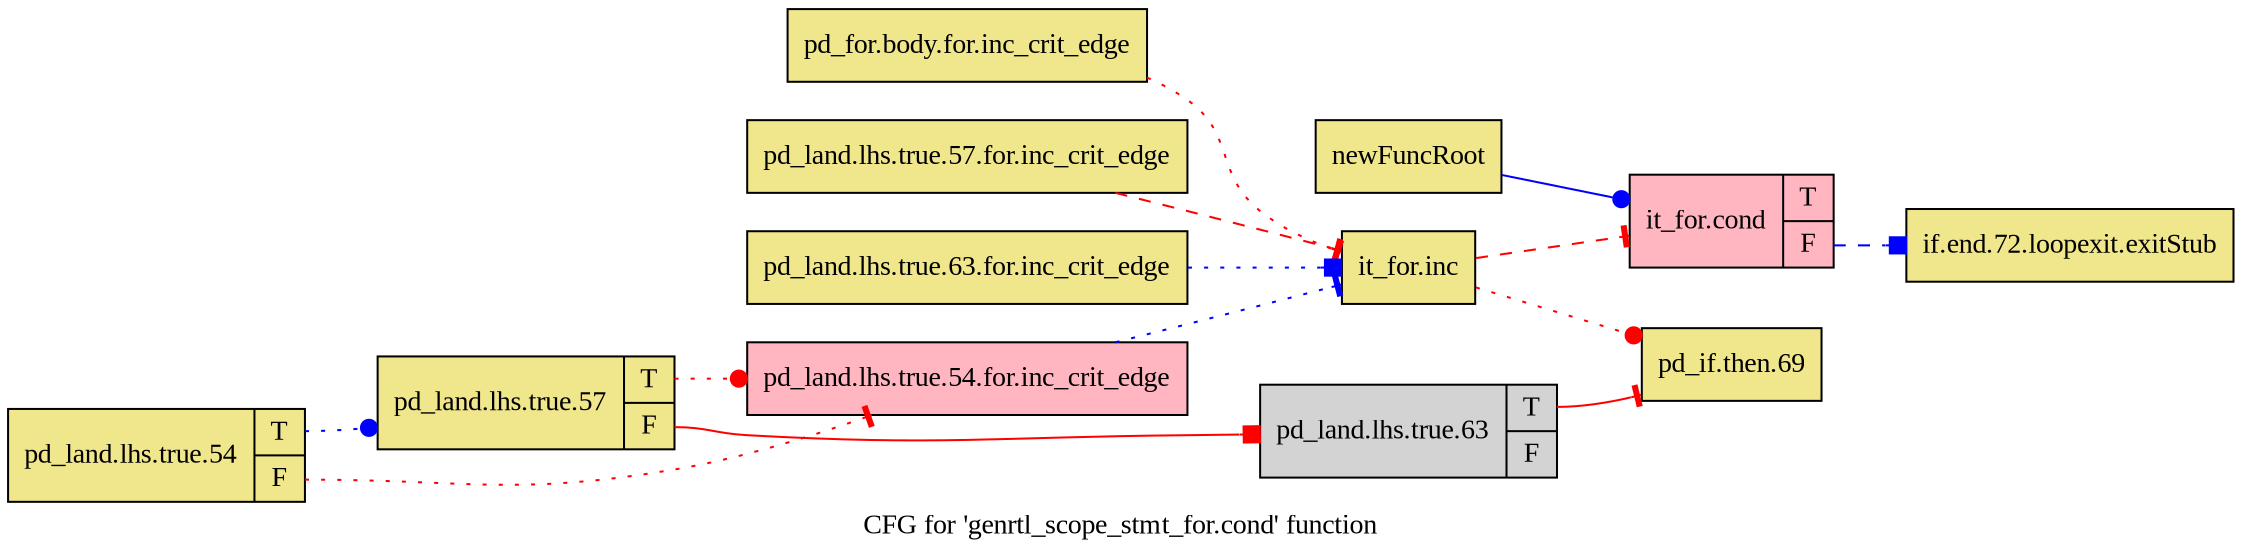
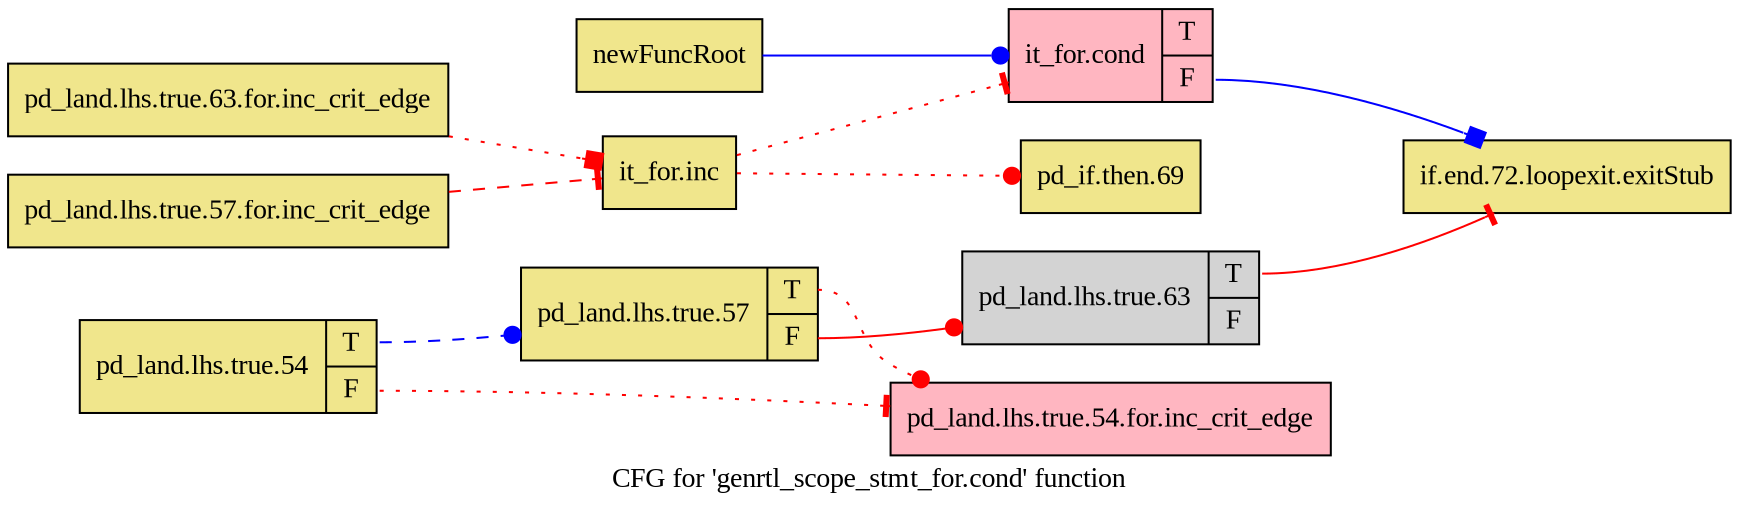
node "pd_for.body.for.inc_crit_edge": removed
edge "it_for.cond" -> "if.end.72.loopexit.exitStub": style dashed -> solid
edge "it_for.inc" -> "it_for.cond": style dashed -> dotted
edge "pd_land.lhs.true.63.for.inc_crit_edge" -> "it_for.inc": color blue -> red
edge "pd_land.lhs.true.54.for.inc_crit_edge" -> "it_for.inc": removed
edge "pd_land.lhs.true.63" -> "pd_if.then.69": now "pd_land.lhs.true.63" -> "if.end.72.loopexit.exitStub"
edge "pd_land.lhs.true.54" -> "pd_land.lhs.true.57": style dotted -> dashed
edge "pd_land.lhs.true.57" -> "pd_land.lhs.true.63": arrowhead box -> dot
